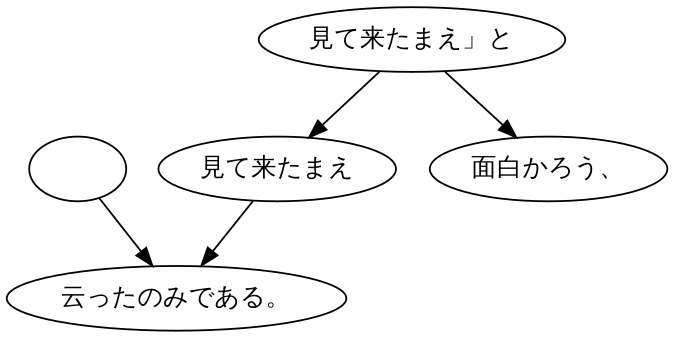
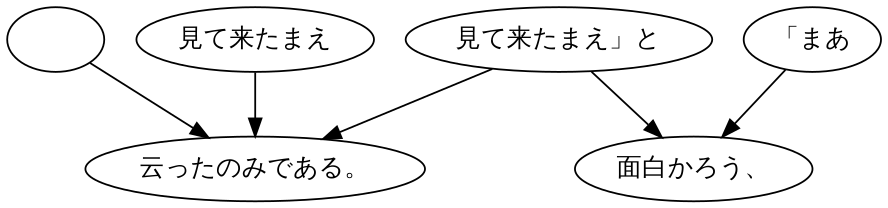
node "「まあ": added
edge "見て来たまえ」と" -> "見て来たまえ": now "見て来たまえ」と" -> "云ったのみである。"
